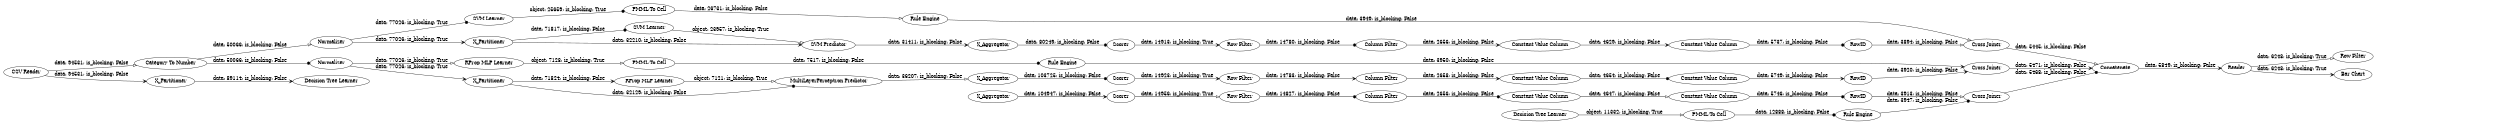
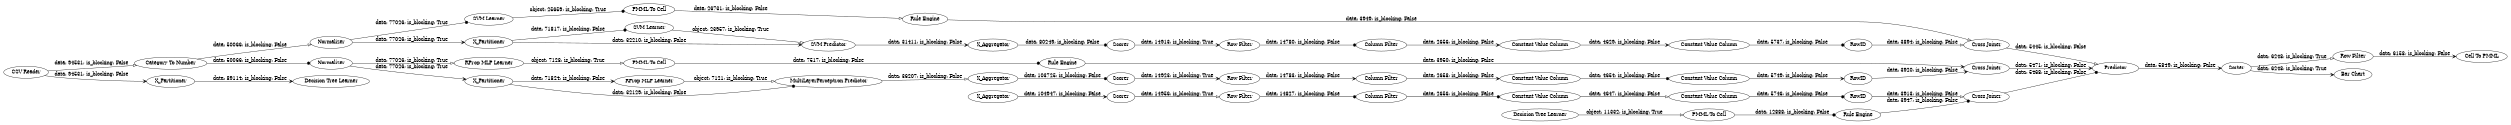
node "Cell To PMML": added
node "Concatenate": label "Concatenate" -> "Predictor"
node "Reader": label "Reader" -> "Sorter"
